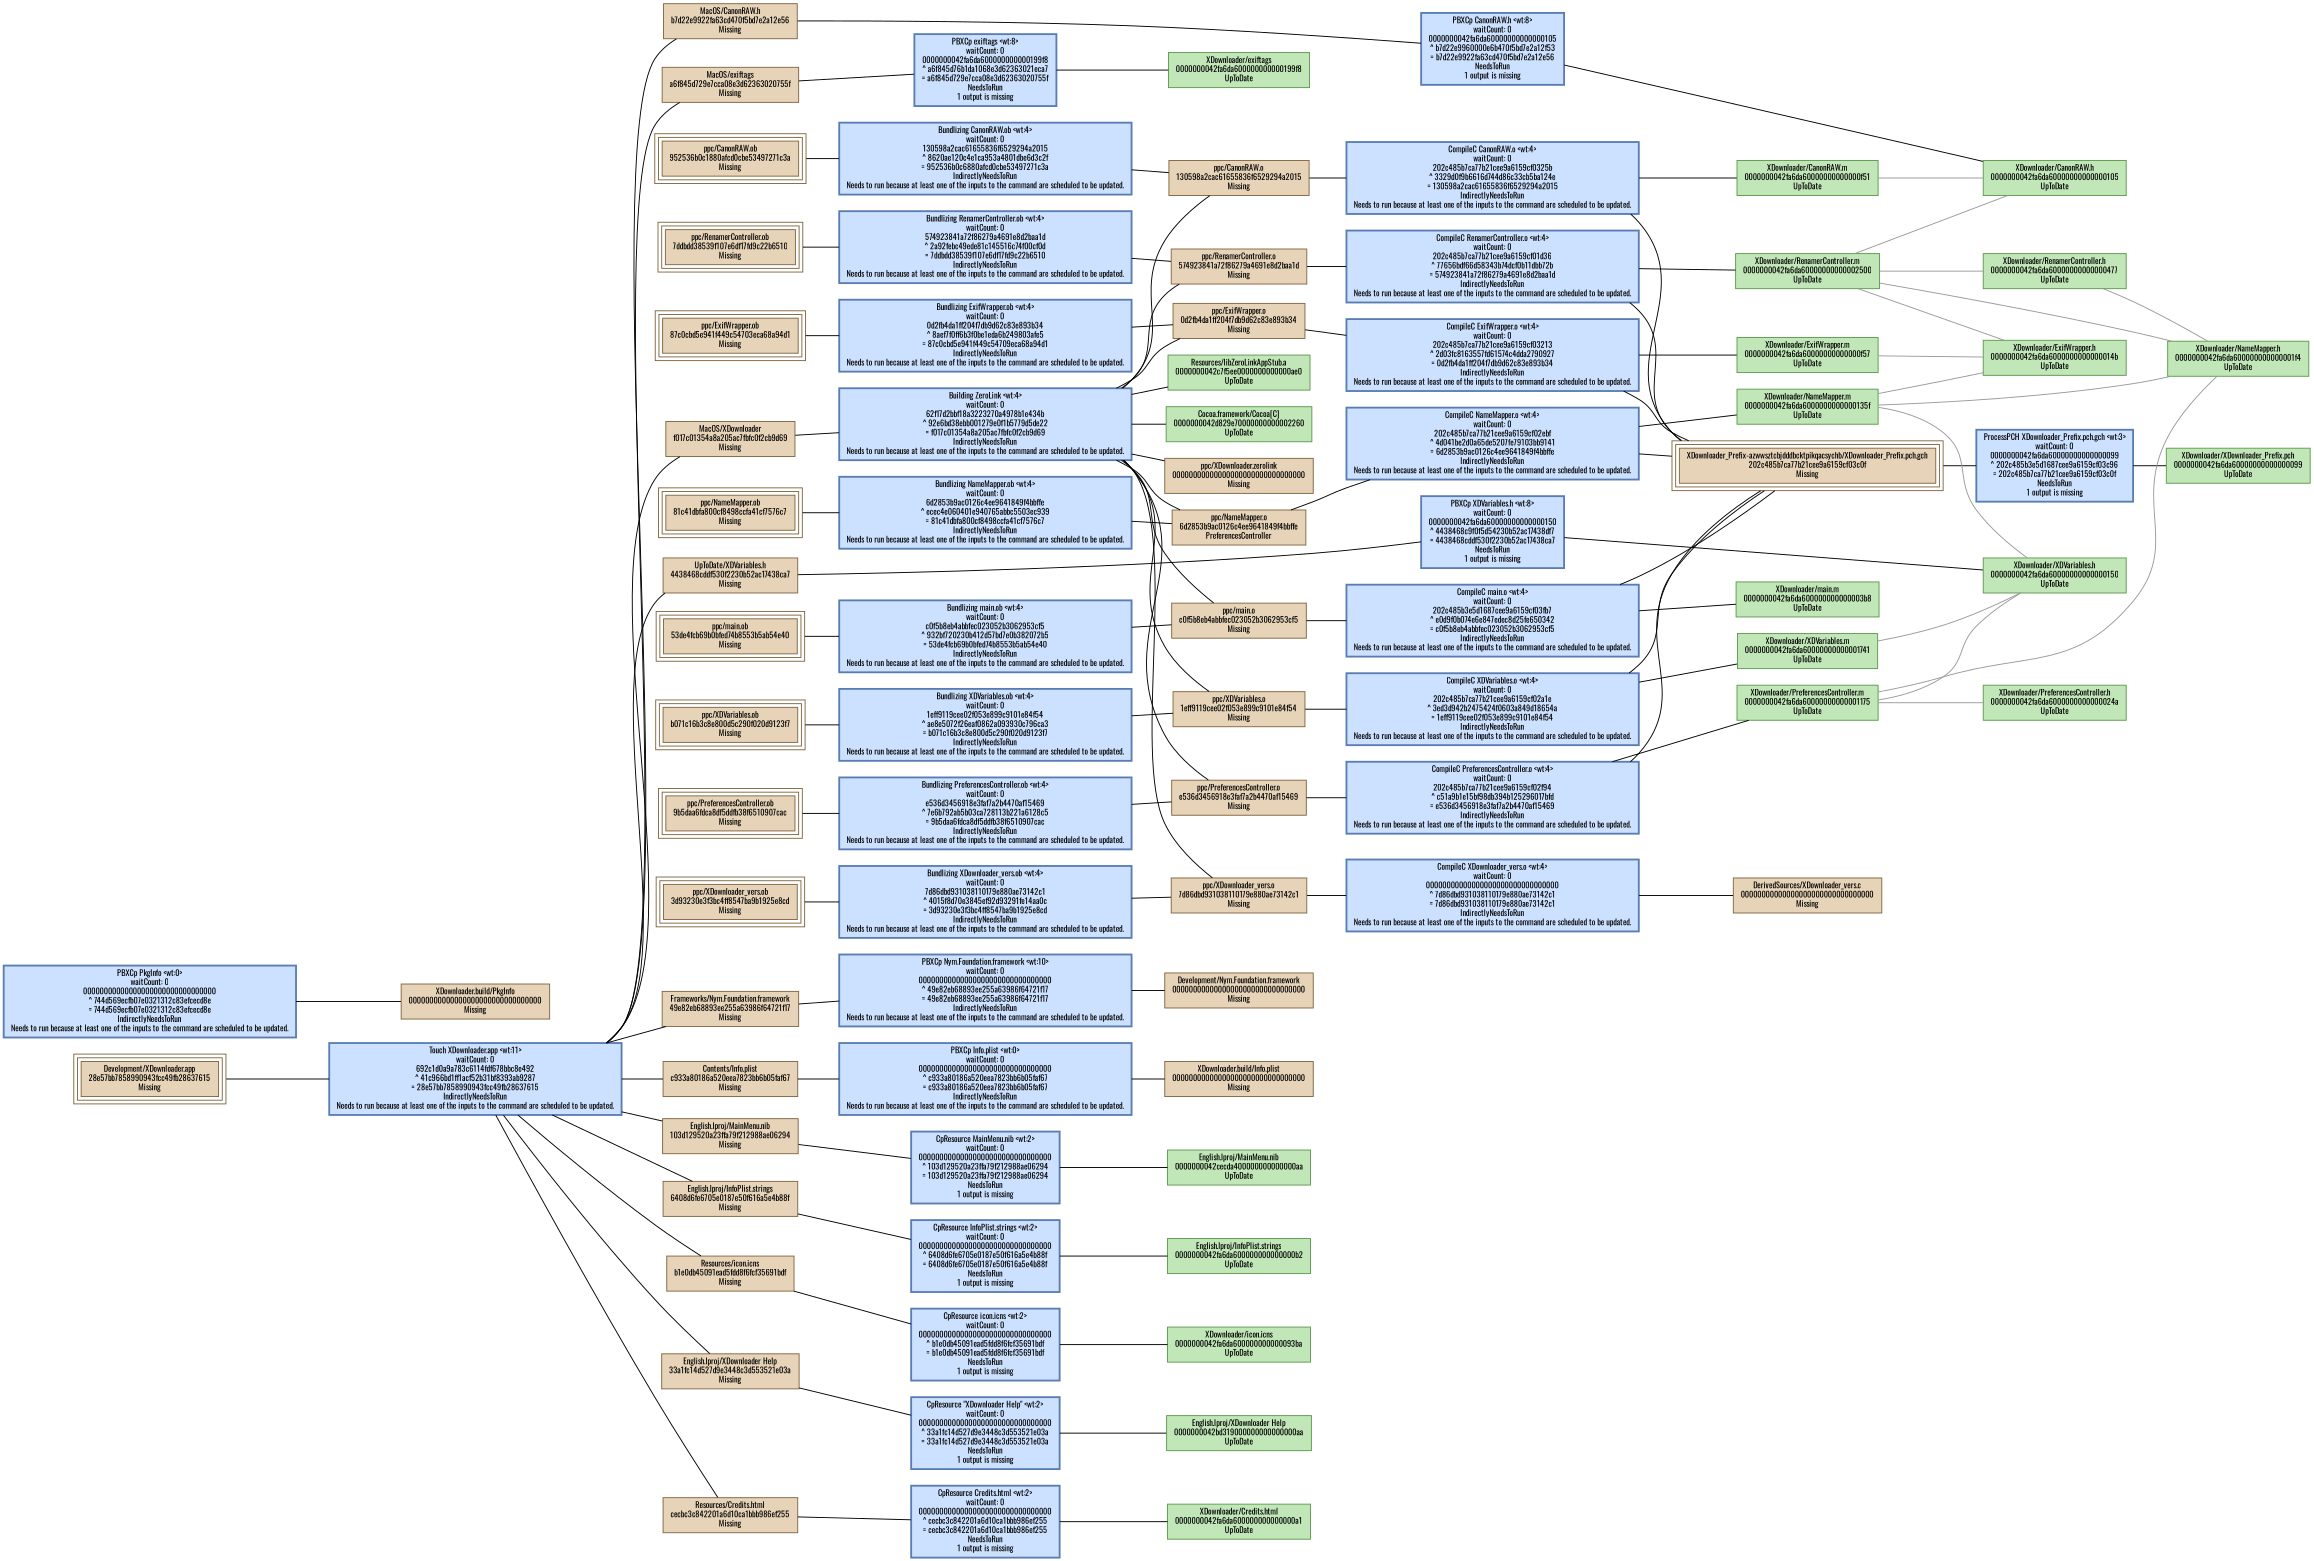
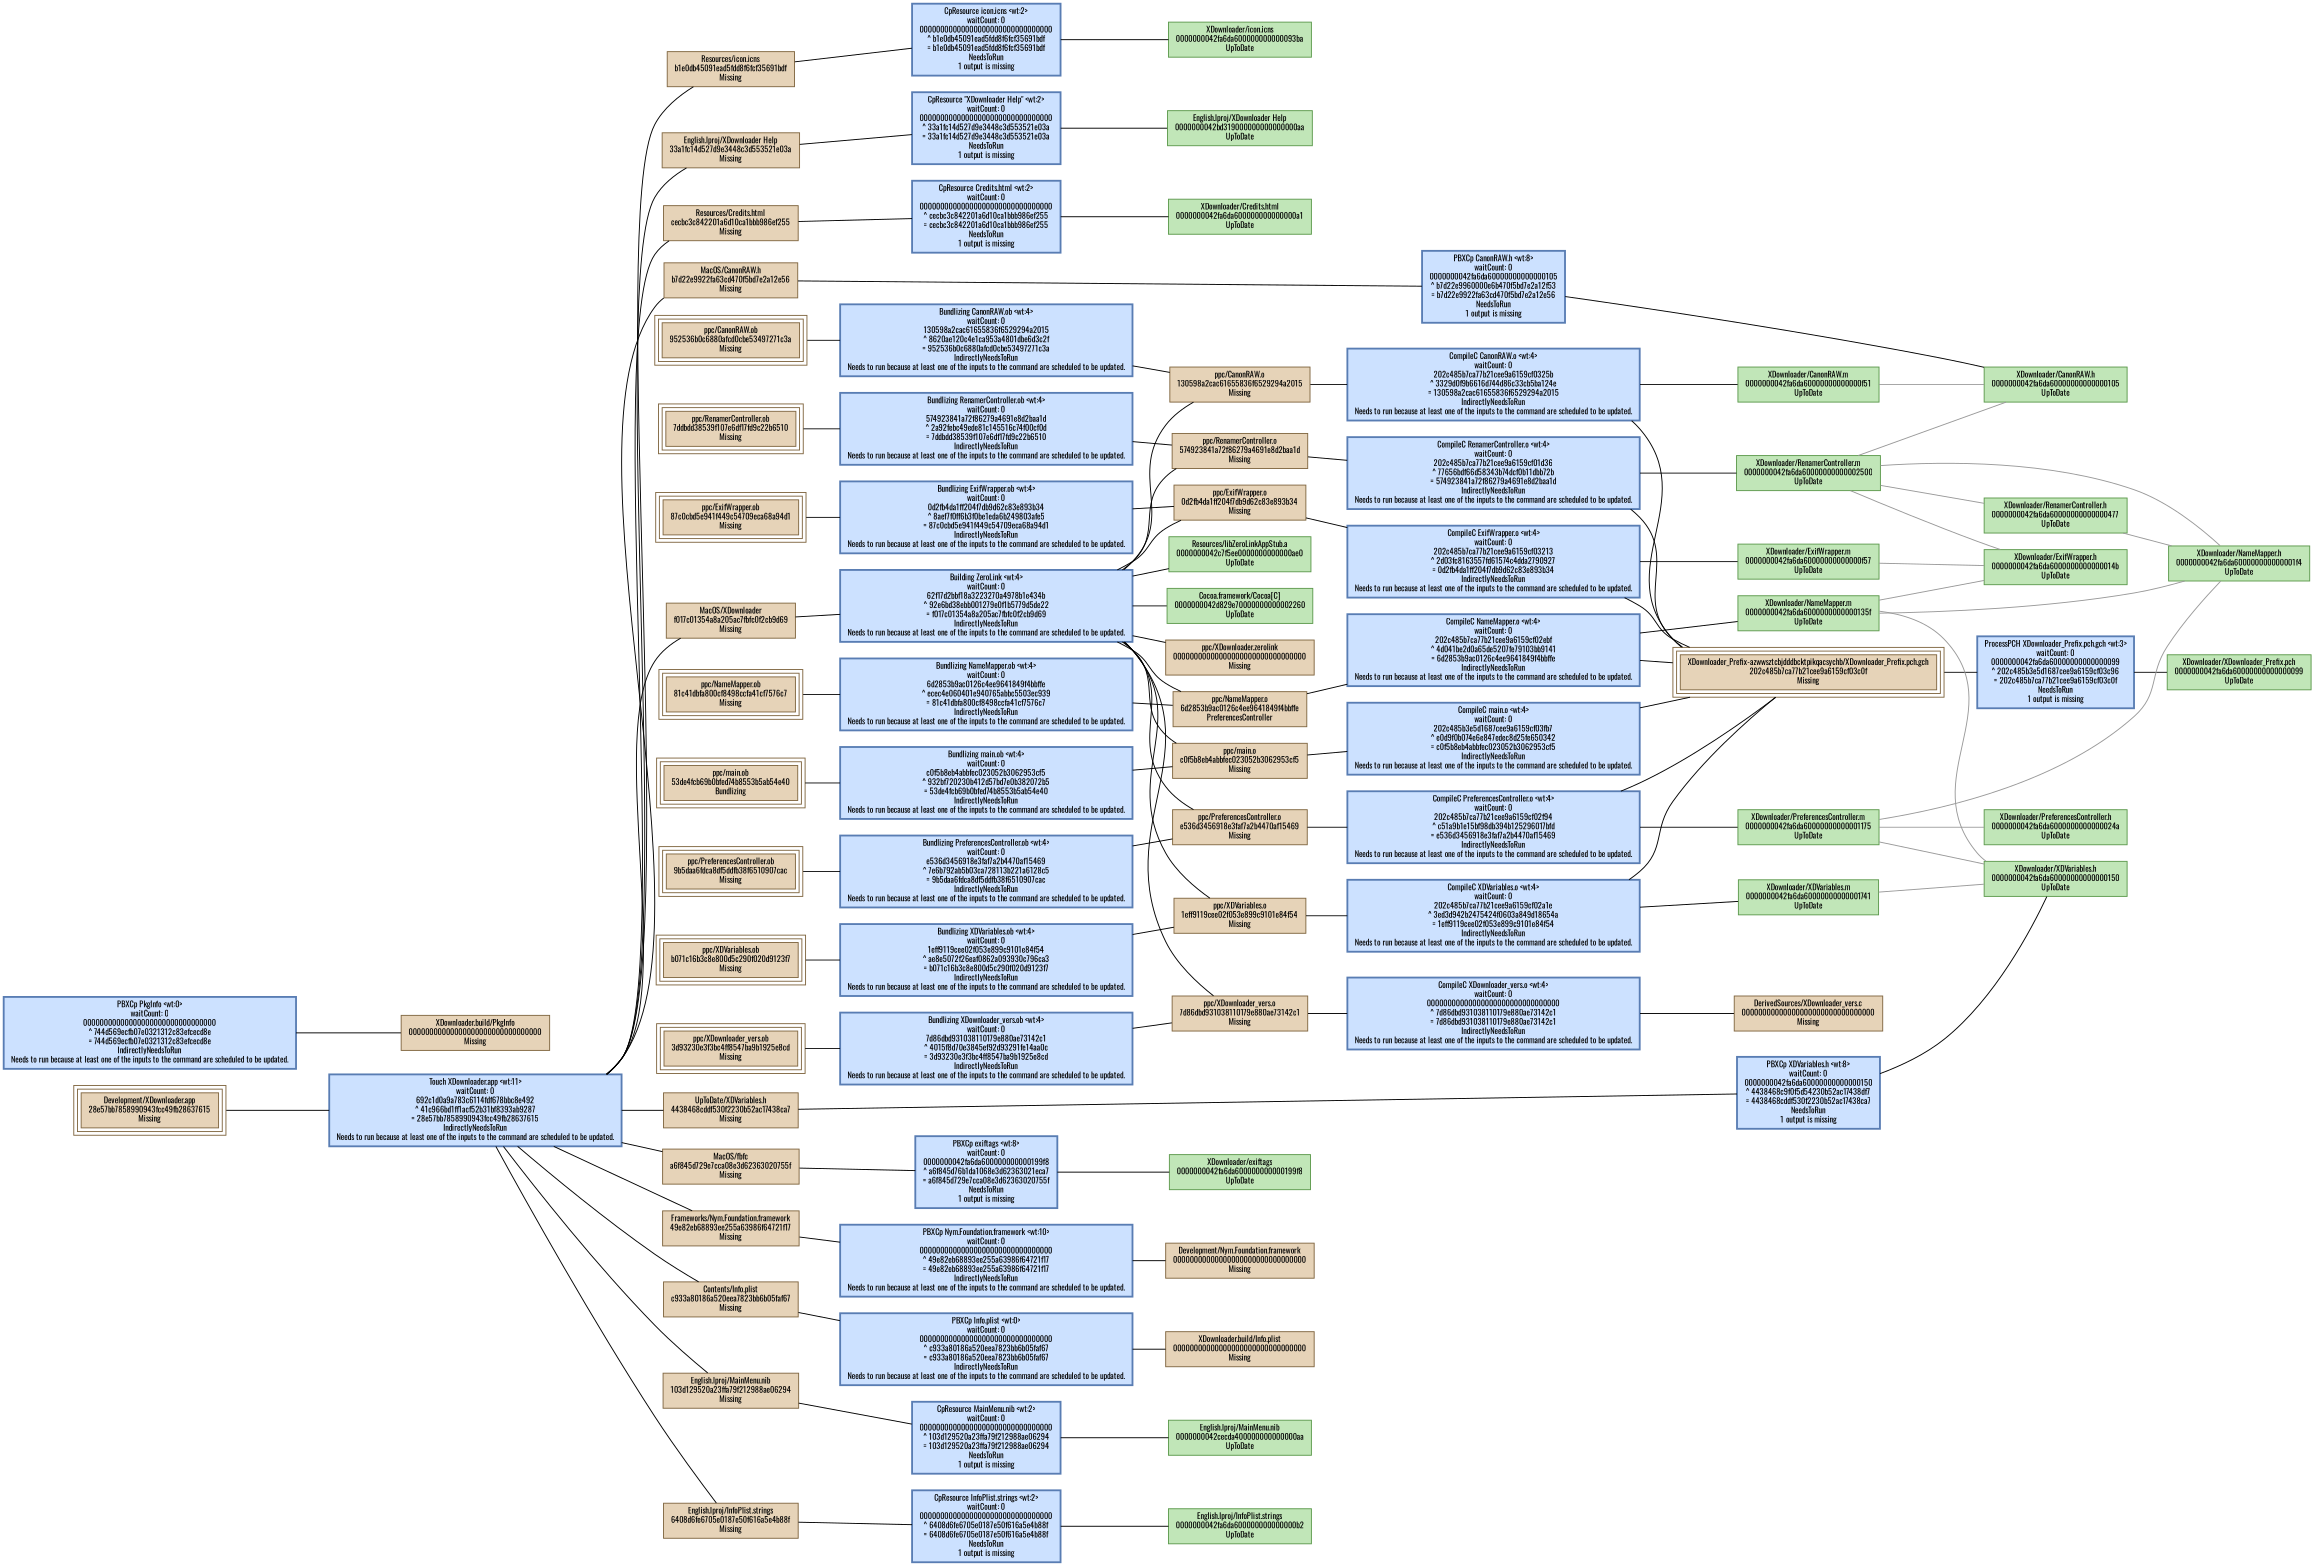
node "MacOS/exiftags a6f845d729e7cca08e3d62363020755f Missing": label "MacOS/exiftags a6f845d729e7cca08e3d62363020755f Missing" -> "MacOS/fbfc a6f845d729e7cca08e3d62363020755f Missing"
node "ppc/CanonRAW.ob 952536b0c1880afcd0cbe53497271c3a Missing": label "ppc/CanonRAW.ob 952536b0c1880afcd0cbe53497271c3a Missing" -> "ppc/CanonRAW.ob 952536b0c6880afcd0cbe53497271c3a Missing"
node "ppc/ExifWrapper.ob 87c0cbd5e941f449c54703eca68a94d1 Missing": label "ppc/ExifWrapper.ob 87c0cbd5e941f449c54703eca68a94d1 Missing" -> "ppc/ExifWrapper.ob 87c0cbd5e941f449c54709eca68a94d1 Missing"
node "XDownloader/main.m 0000000042fa6da600000000000003b8 UpToDate": removed
node "ppc/main.ob 53de4fcb69b0bfed74b8553b5ab54e40 Missing": label "ppc/main.ob 53de4fcb69b0bfed74b8553b5ab54e40 Missing" -> "ppc/main.ob 53de4fcb69b0bfed74b8553b5ab54e40 Bundlizing"
